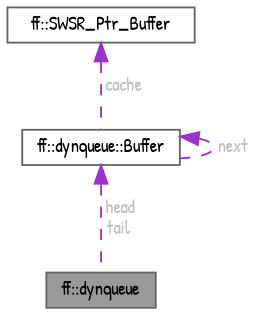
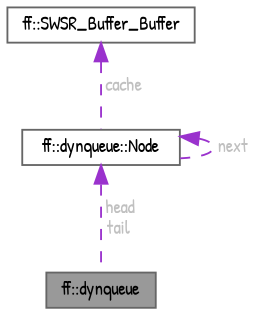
node "ff::SWSR_Ptr_Buffer": label "ff::SWSR_Ptr_Buffer" -> "ff::SWSR_Buffer_Buffer"
node "ff::dynqueue::Buffer": label "ff::dynqueue::Buffer" -> "ff::dynqueue::Node"
